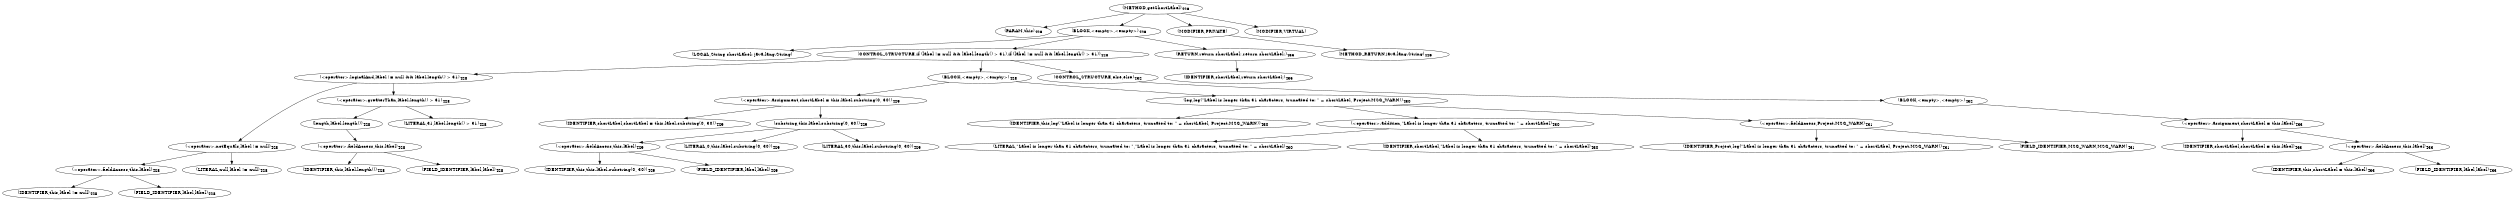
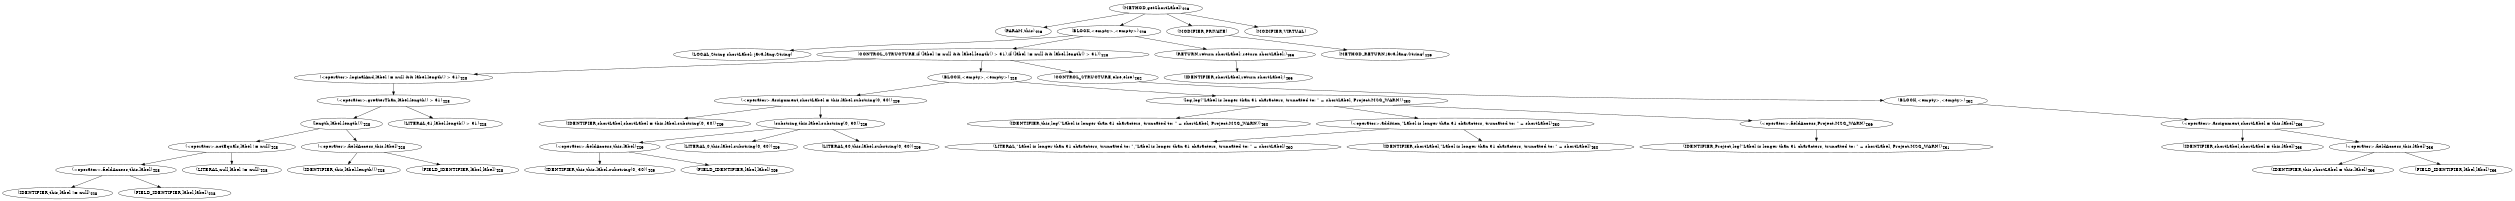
edge "(<operator>.logicalAnd,label != null && label.length() > 31)" -> "(<operator>.notEquals,label != null)": now "(length,label.length())" -> "(<operator>.notEquals,label != null)"
node "(<operator>.fieldAccess,Project.MSG_WARN)": text "431" -> "436"
node "(FIELD_IDENTIFIER,MSG_WARN,MSG_WARN)": removed
